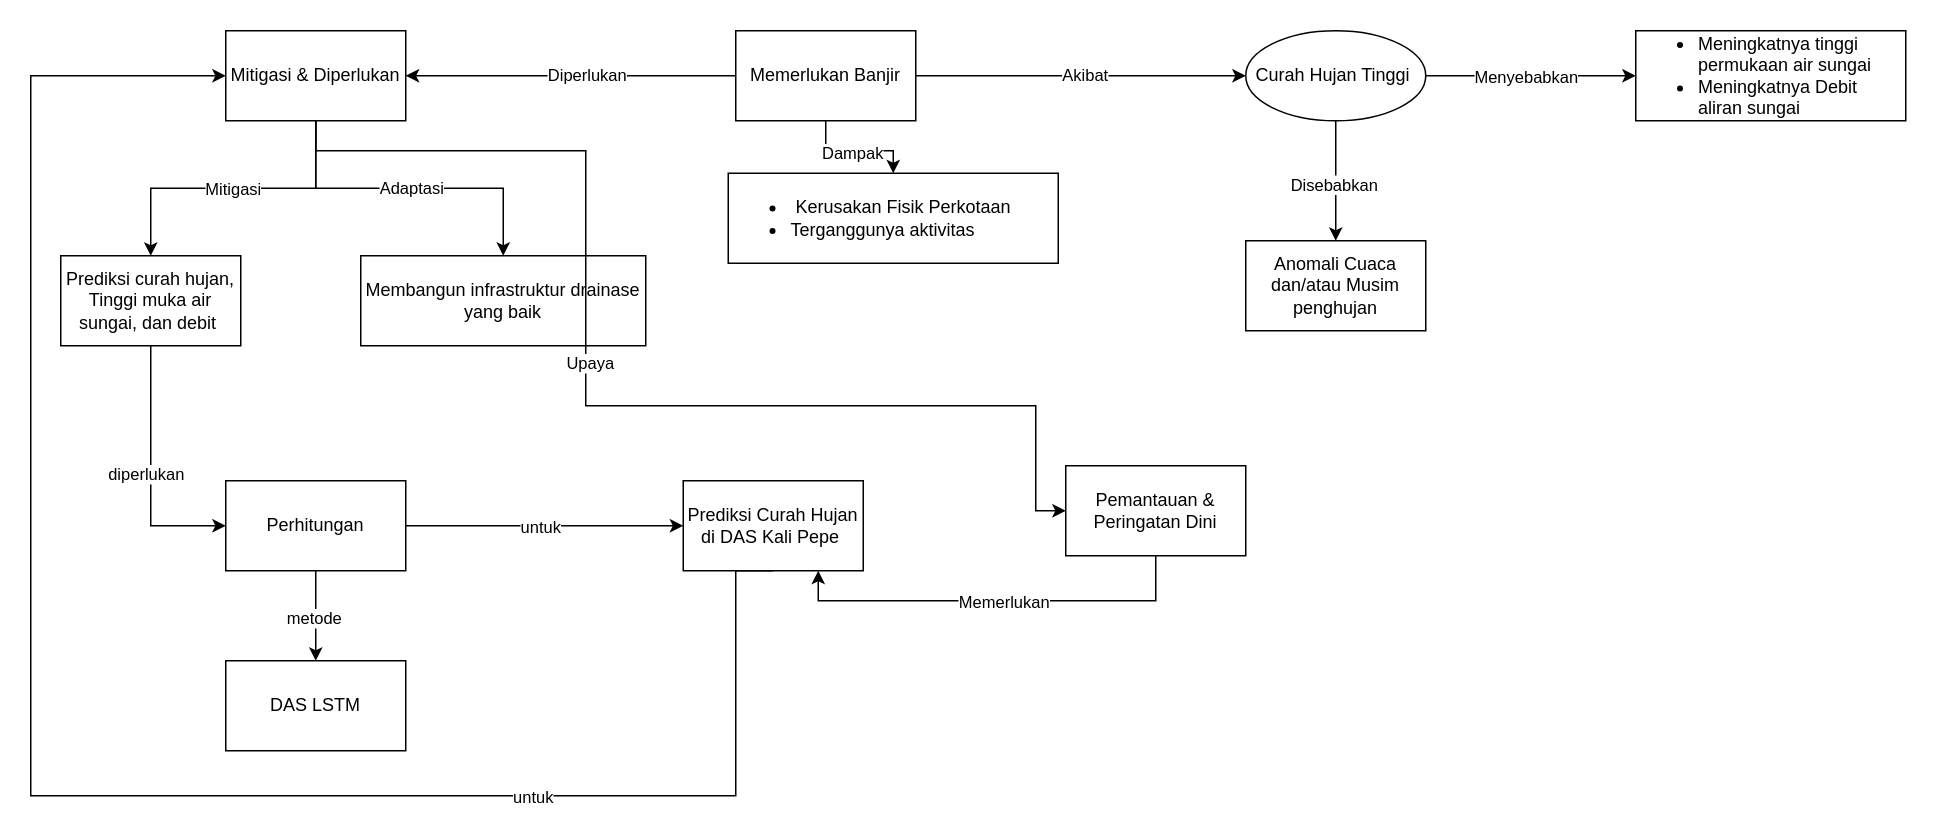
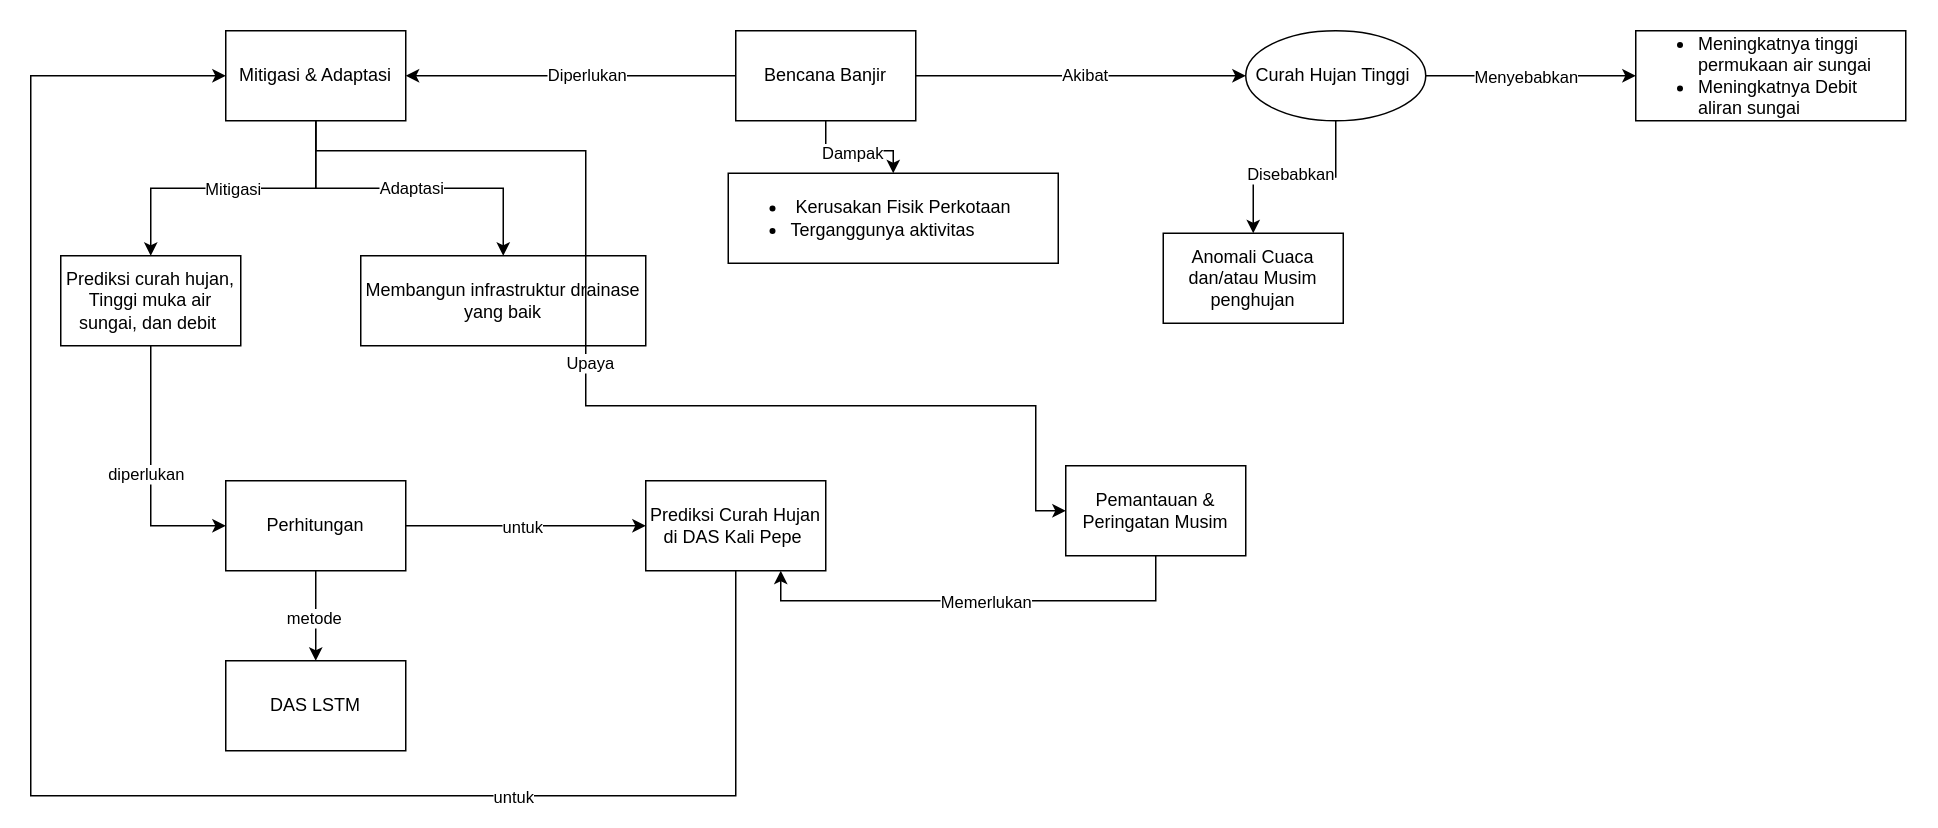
node "Mitigasi & Diperlukan": label "Mitigasi & Diperlukan" -> "Mitigasi & Adaptasi"
node "Memerlukan Banjir": label "Memerlukan Banjir" -> "Bencana Banjir"
node "Anomali Cuaca dan/atau Musim penghujan": moved (1336, 286) -> (1253, 278)
node "Pemantauan & Peringatan Dini": label "Pemantauan & Peringatan Dini" -> "Pemantauan & Peringatan Musim"
node "Prediksi Curah Hujan di DAS Kali Pepe": moved (773, 526) -> (736, 526)
